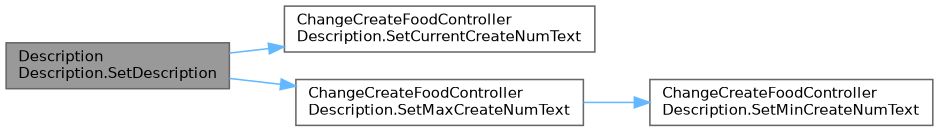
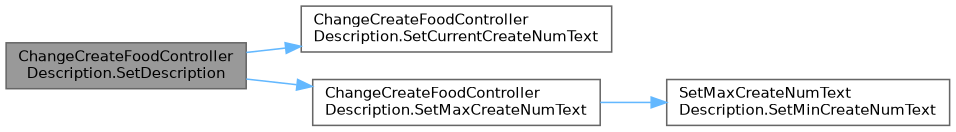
node "Description Description.SetDescription": label "Description Description.SetDescription" -> "ChangeCreateFoodController Description.SetDescription"
node "ChangeCreateFoodController Description.SetMinCreateNumText": label "ChangeCreateFoodController Description.SetMinCreateNumText" -> "SetMaxCreateNumText Description.SetMinCreateNumText"
